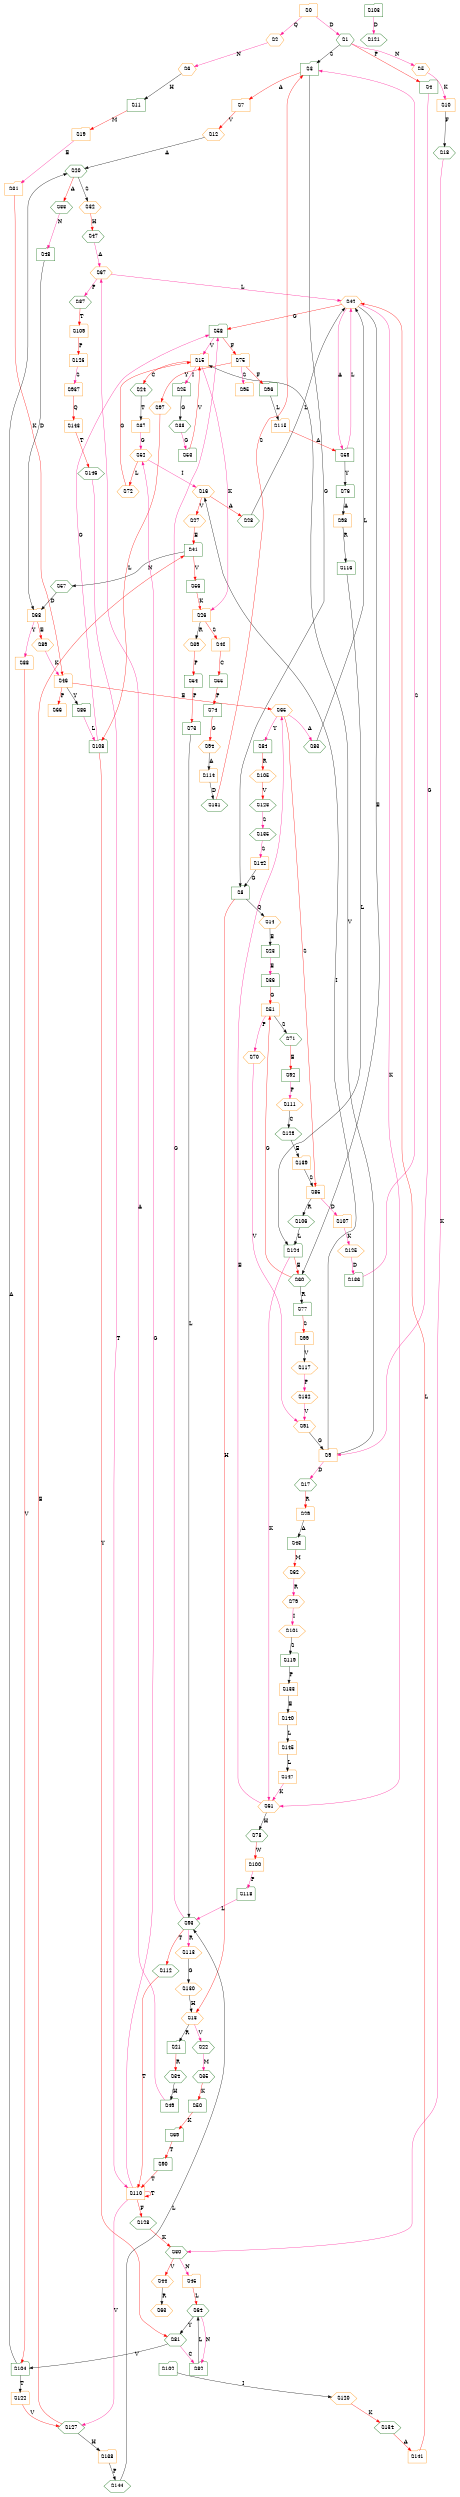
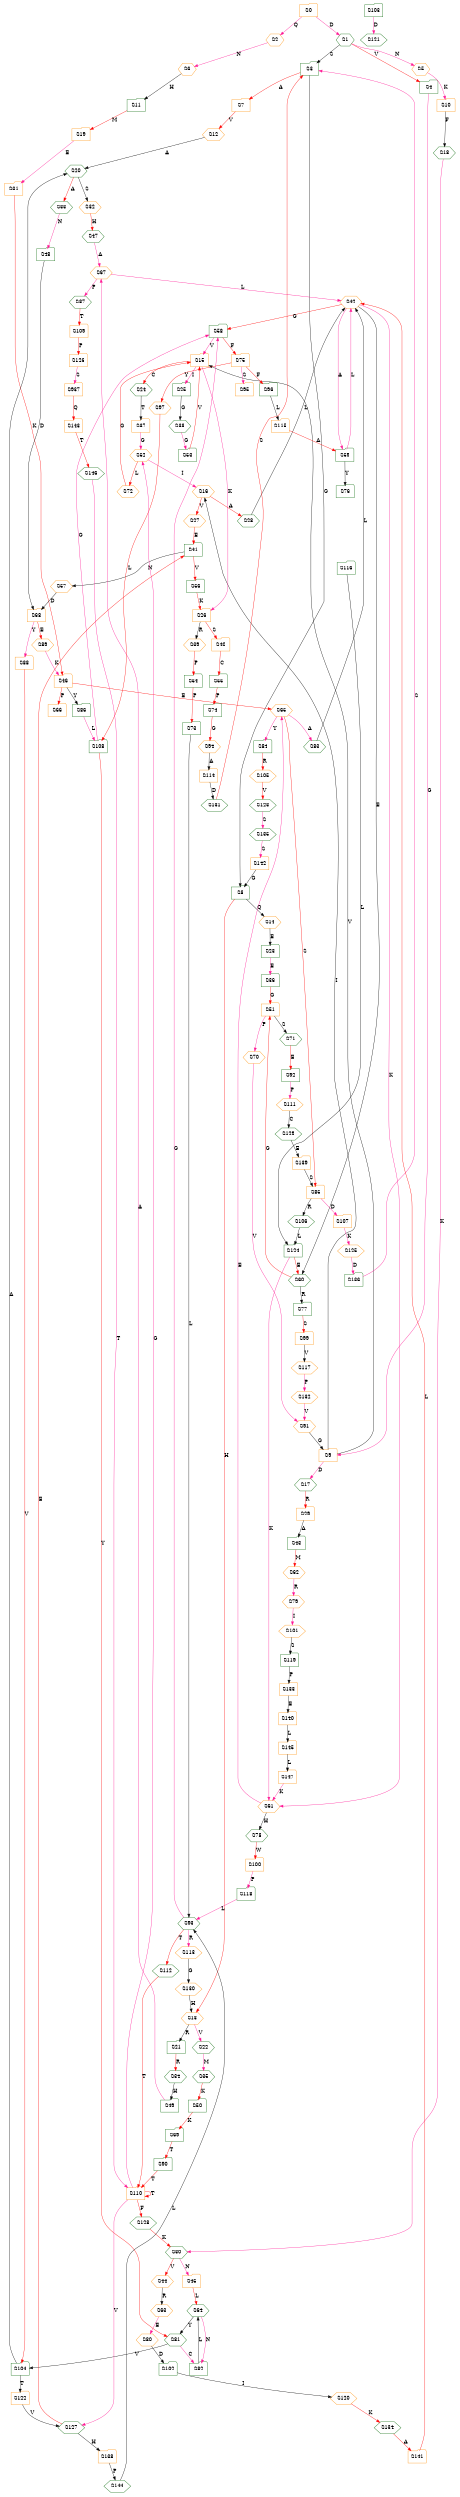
edge "S1" -> "S4": label "P" -> "V"
node "S98": removed
node "S57": color darkgreen -> darkorange
node "S80": added
edge "S122" -> "S127": color red -> black
